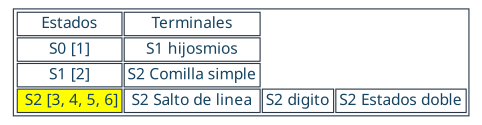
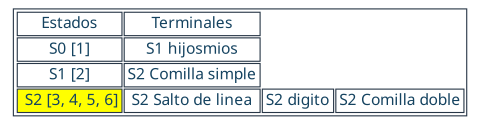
node "Estados": text "S2 Estados doble" -> "S2 Comilla doble"
